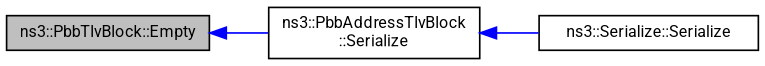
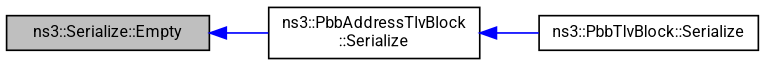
node "ns3::PbbTlvBlock::Empty": label "ns3::PbbTlvBlock::Empty" -> "ns3::Serialize::Empty"
node "ns3::Serialize::Serialize": label "ns3::Serialize::Serialize" -> "ns3::PbbTlvBlock::Serialize"
